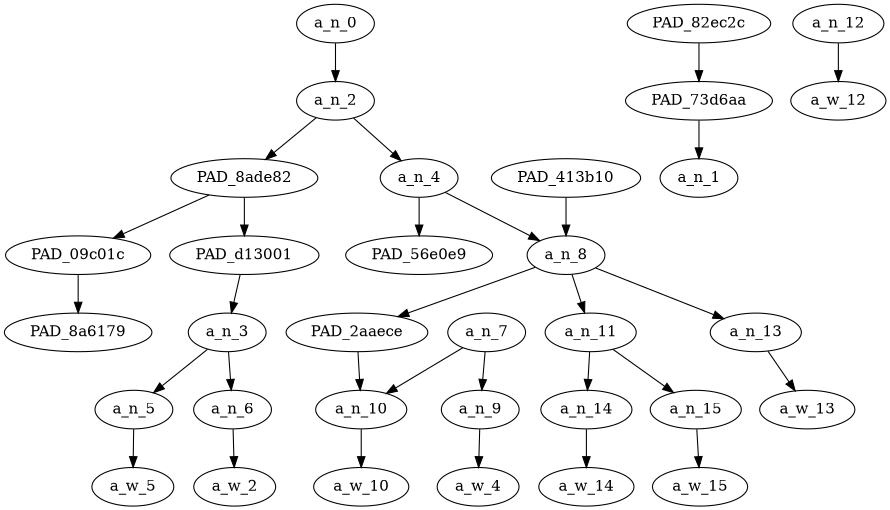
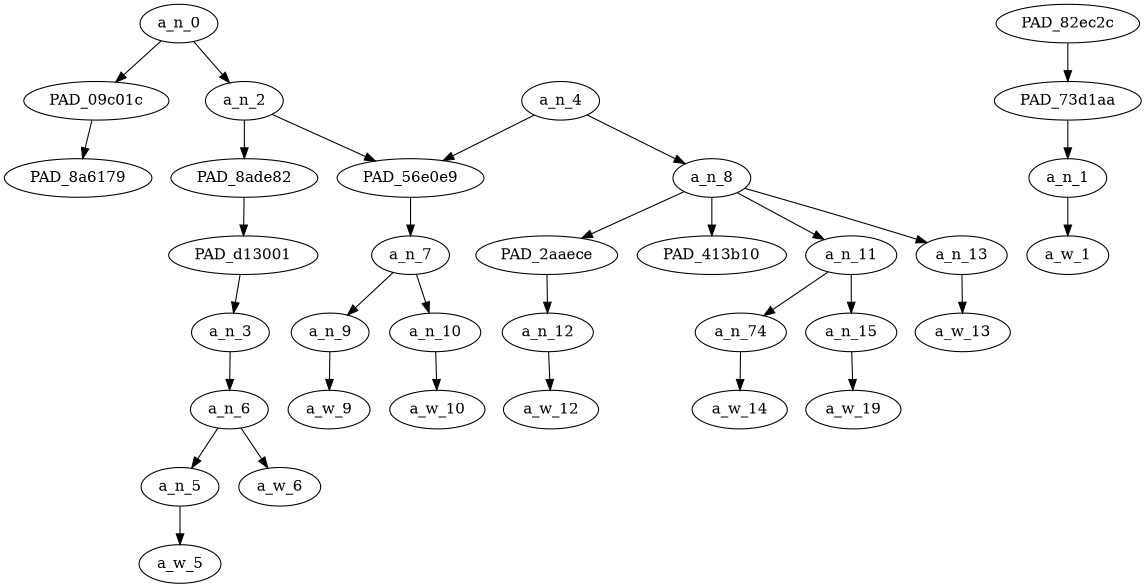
node "PAD_73d6aa": label "PAD_73d6aa" -> "PAD_73d1aa"
edge "a_n_2" -> "a_n_4": now "a_n_2" -> "PAD_56e0e9"
edge "PAD_56e0e9" -> "a_n_7": added
edge "PAD_413b10" -> "a_n_8": reversed
edge "PAD_8ade82" -> "PAD_09c01c": now "a_n_0" -> "PAD_09c01c"
node "a_w_1": added
edge "PAD_2aaece" -> "a_n_10": now "PAD_2aaece" -> "a_n_12"
edge "a_n_3" -> "a_n_5": now "a_n_6" -> "a_n_5"
node "a_n_14": label "a_n_14" -> "a_n_74"
node "a_w_2": label "a_w_2" -> "a_w_6"
node "a_w_4": label "a_w_4" -> "a_w_9"
node "a_w_15": label "a_w_15" -> "a_w_19"
